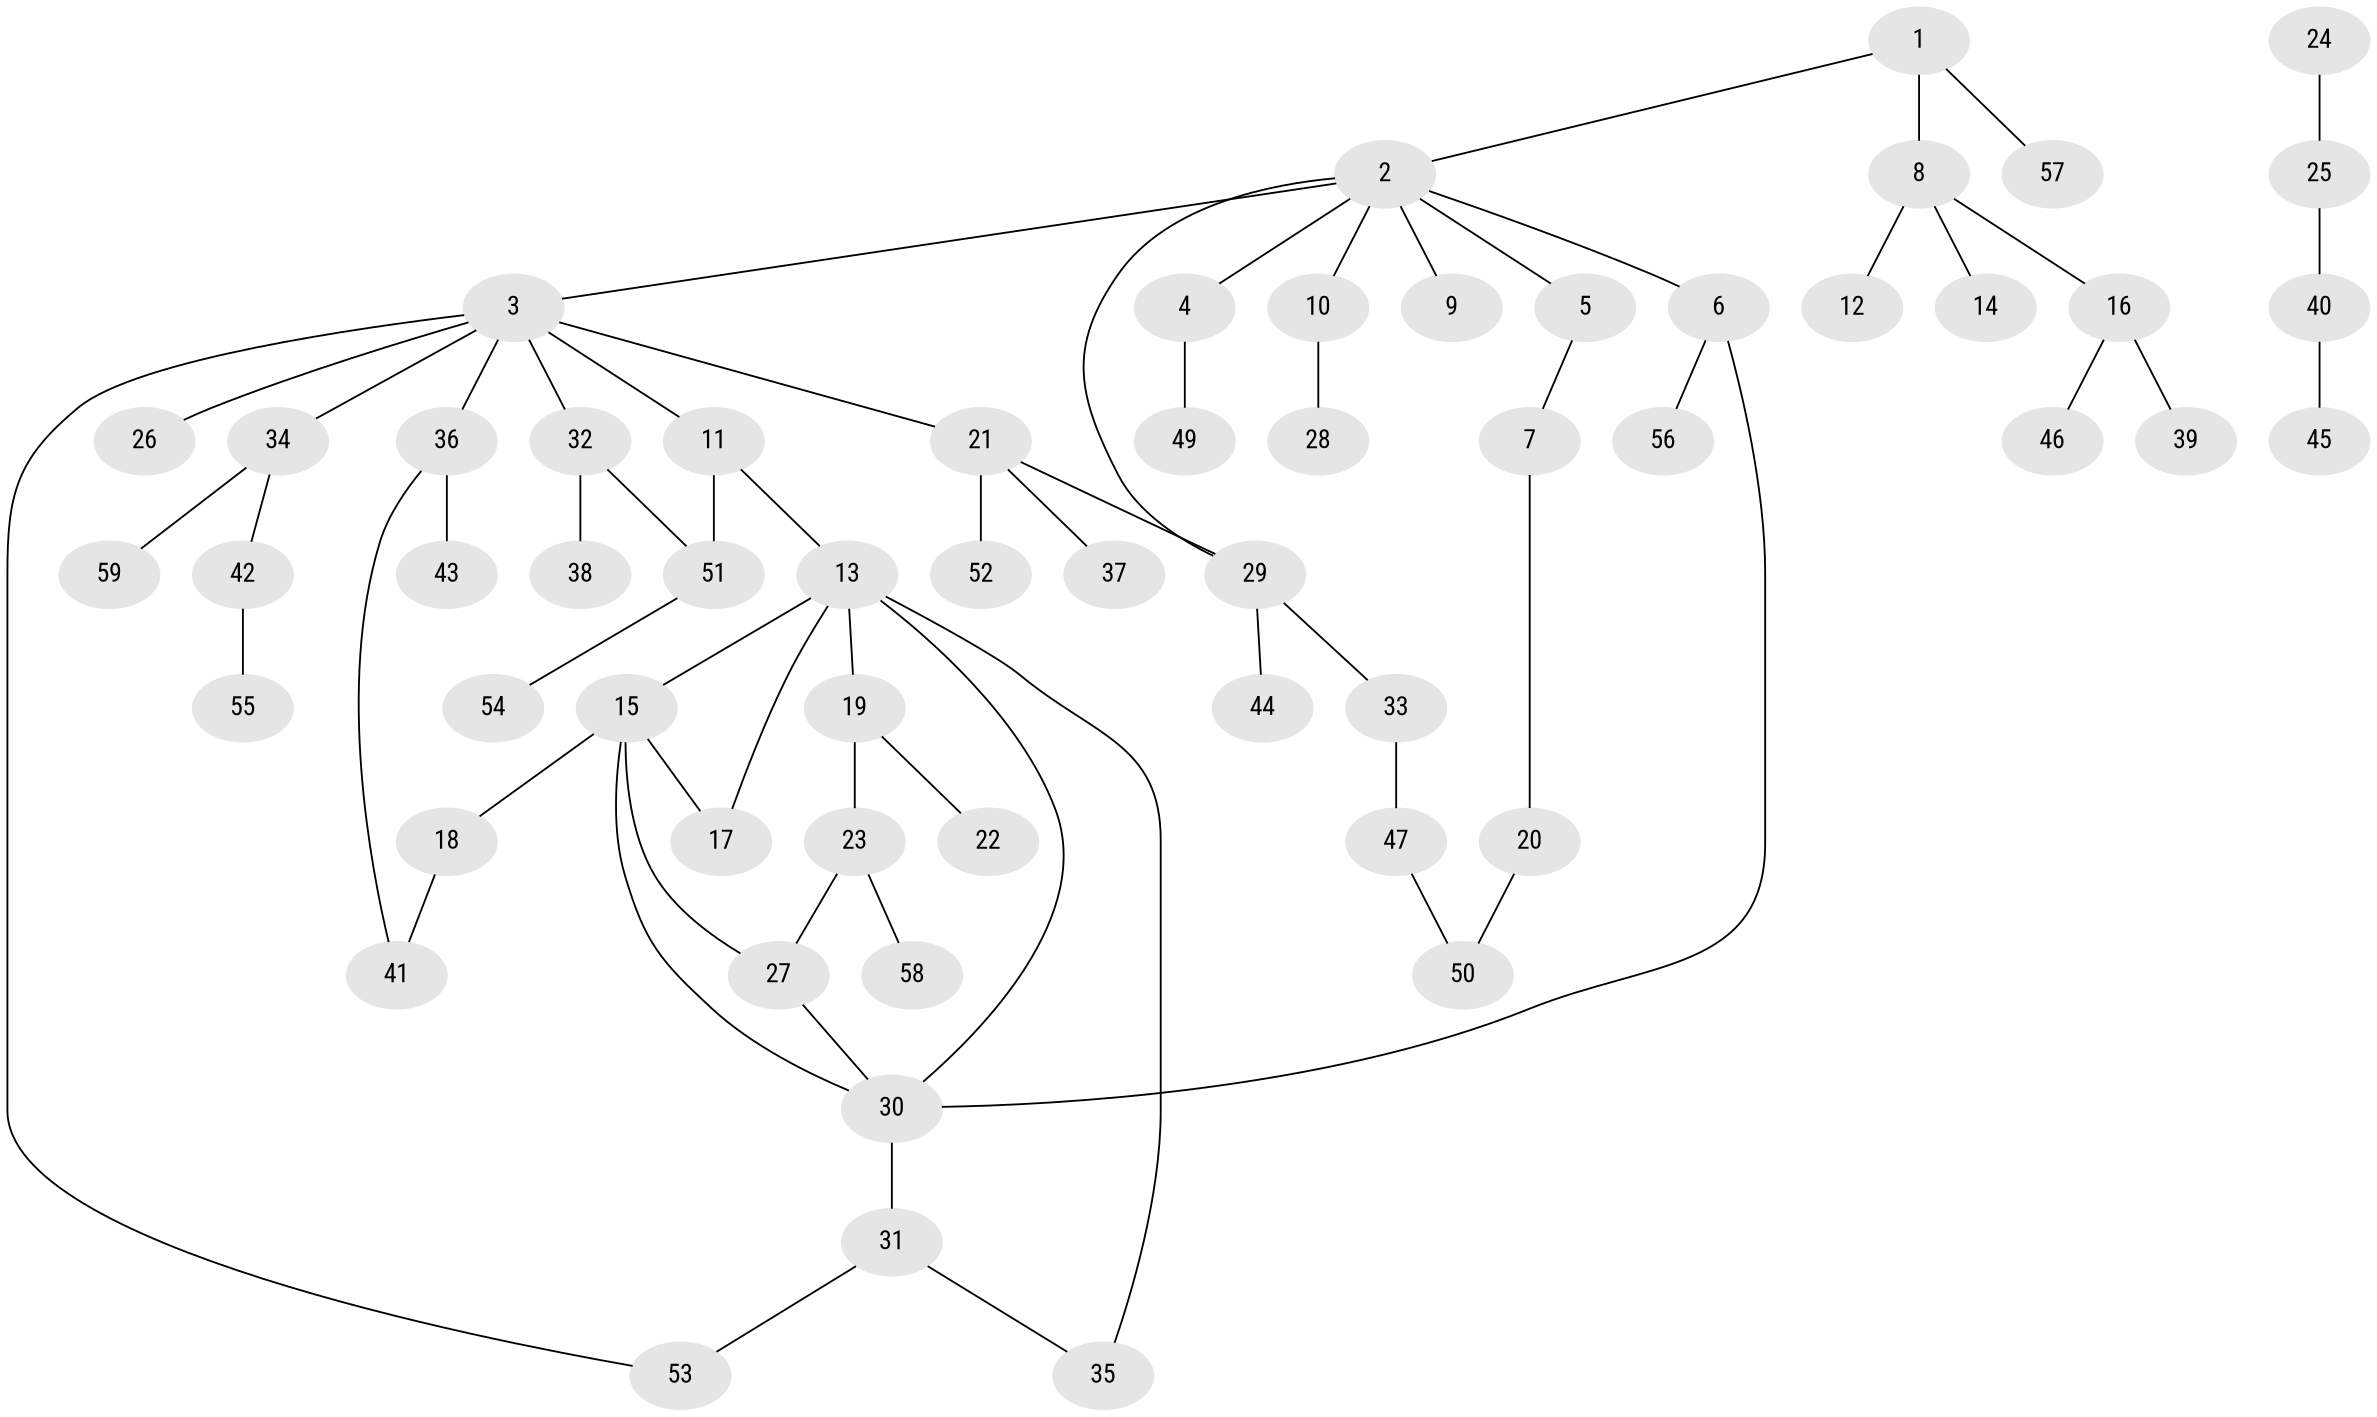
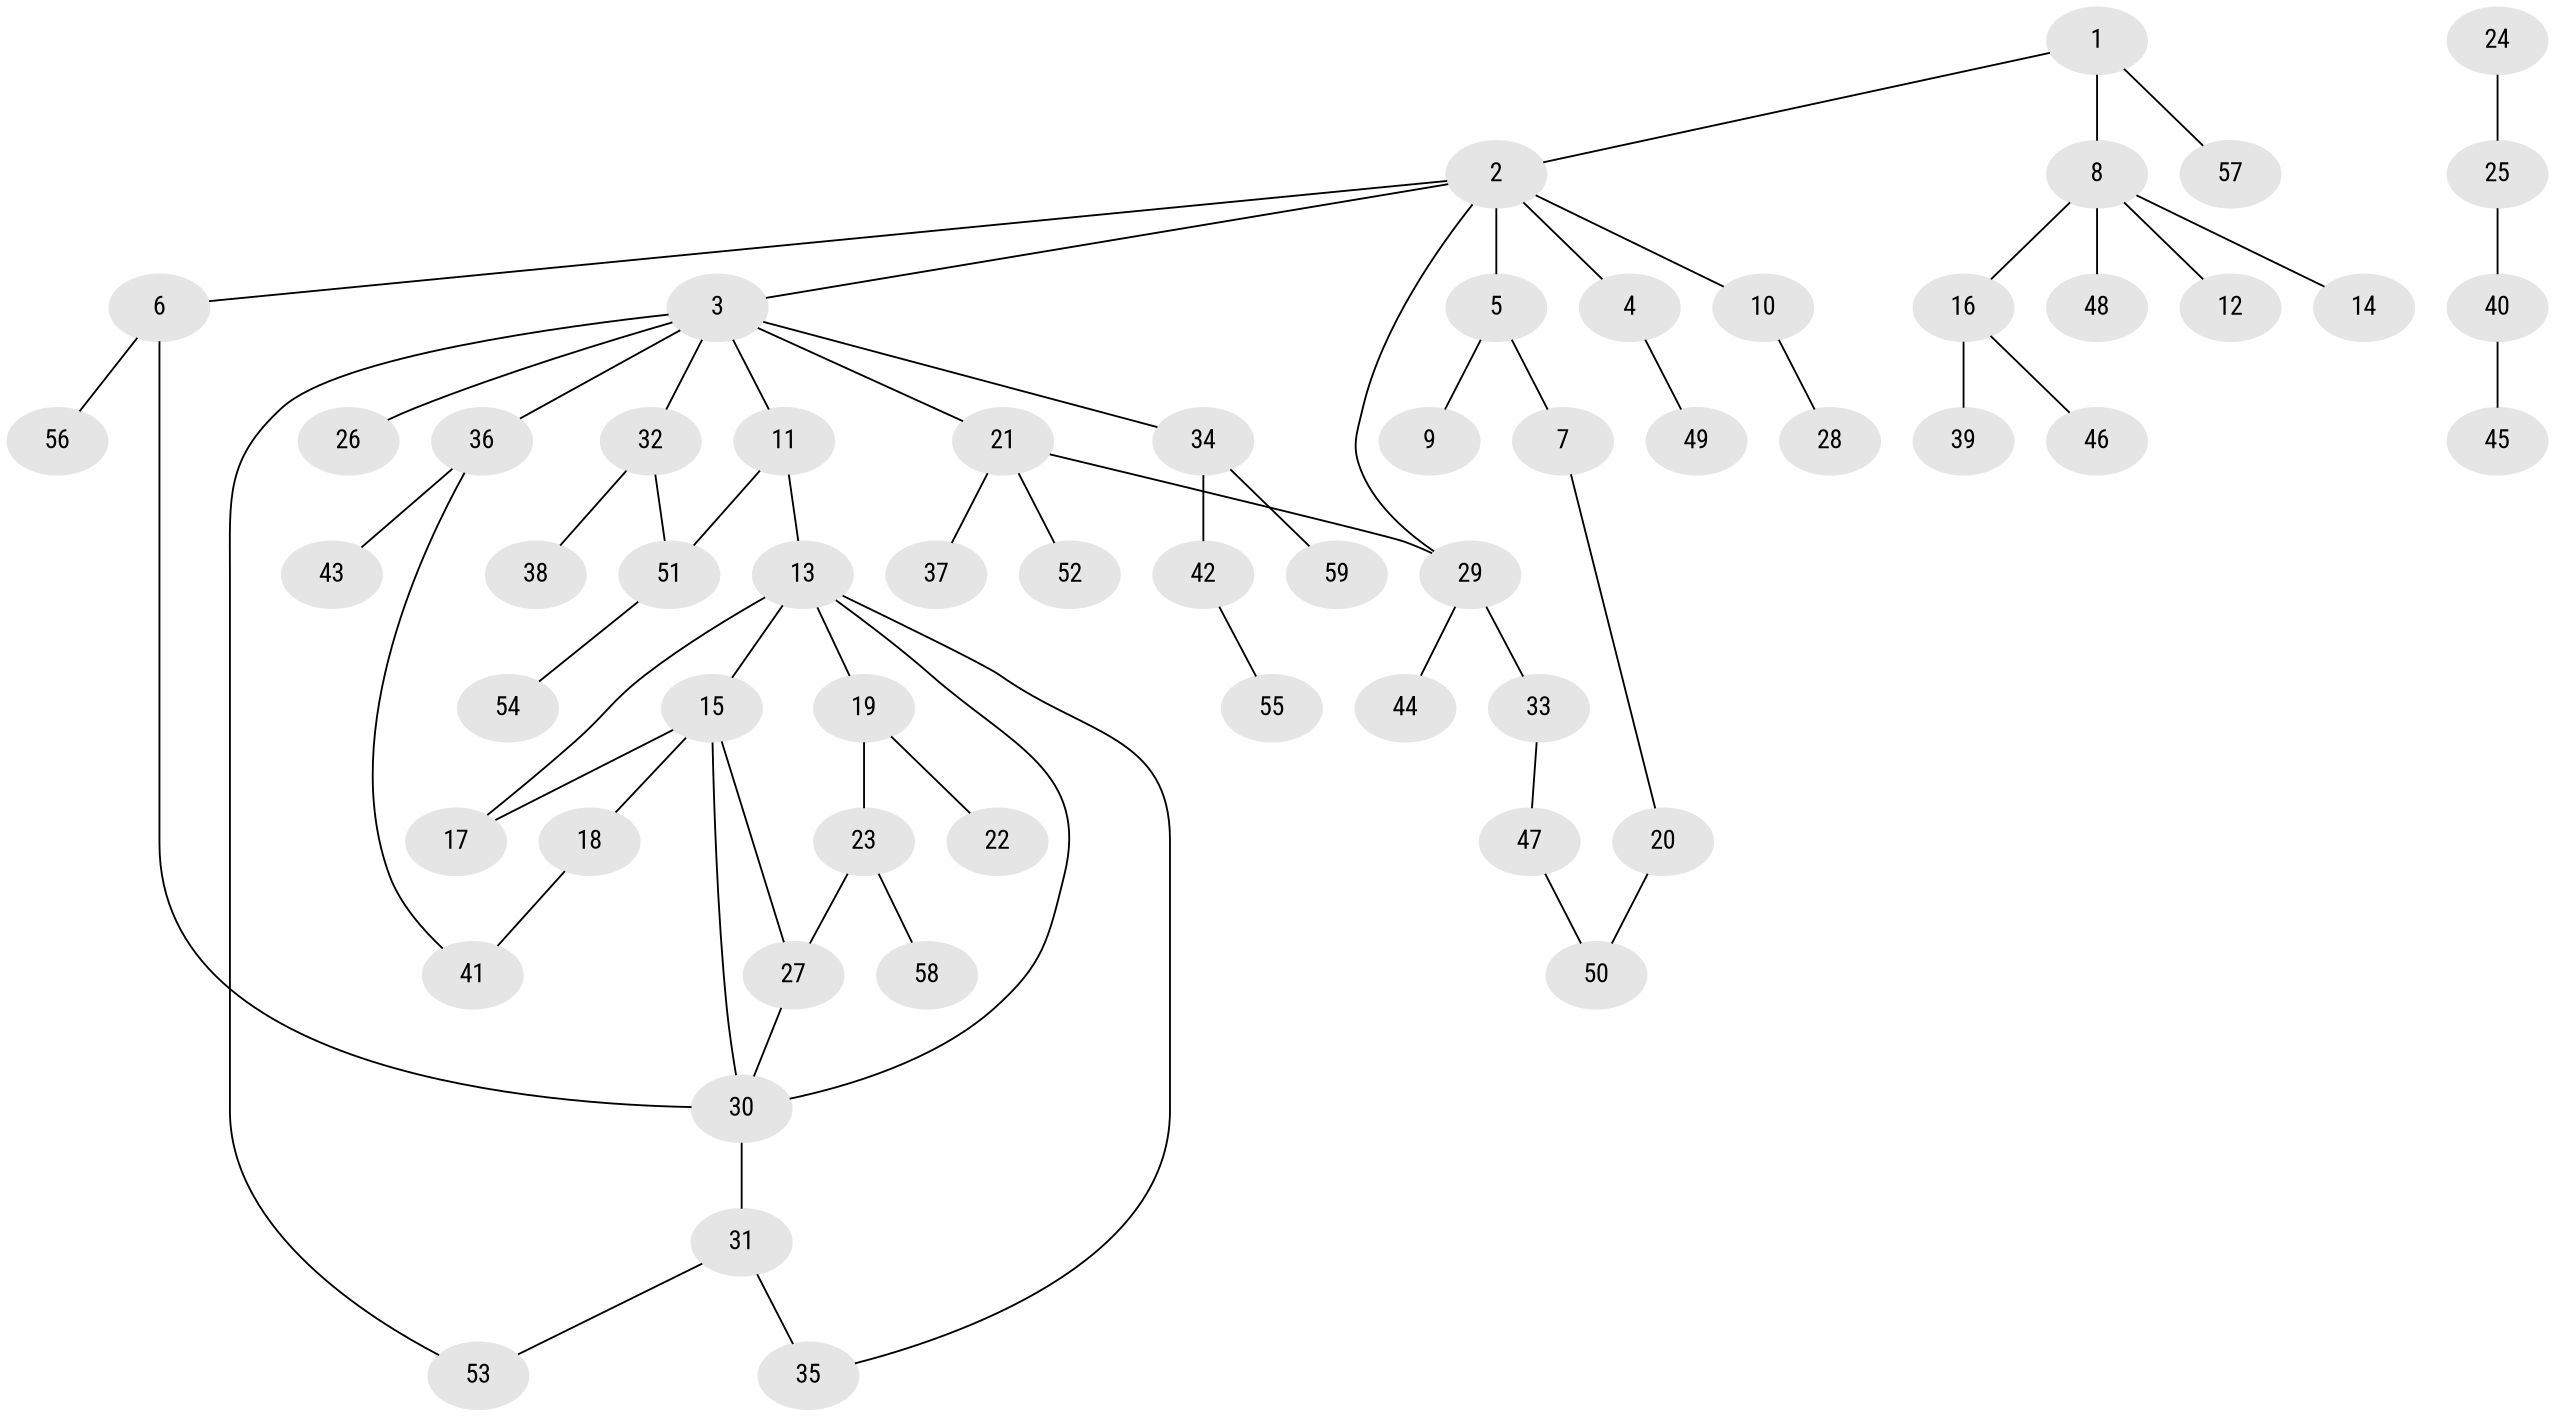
edge "2" -- "9": now "5" -- "9"
node "48": added
